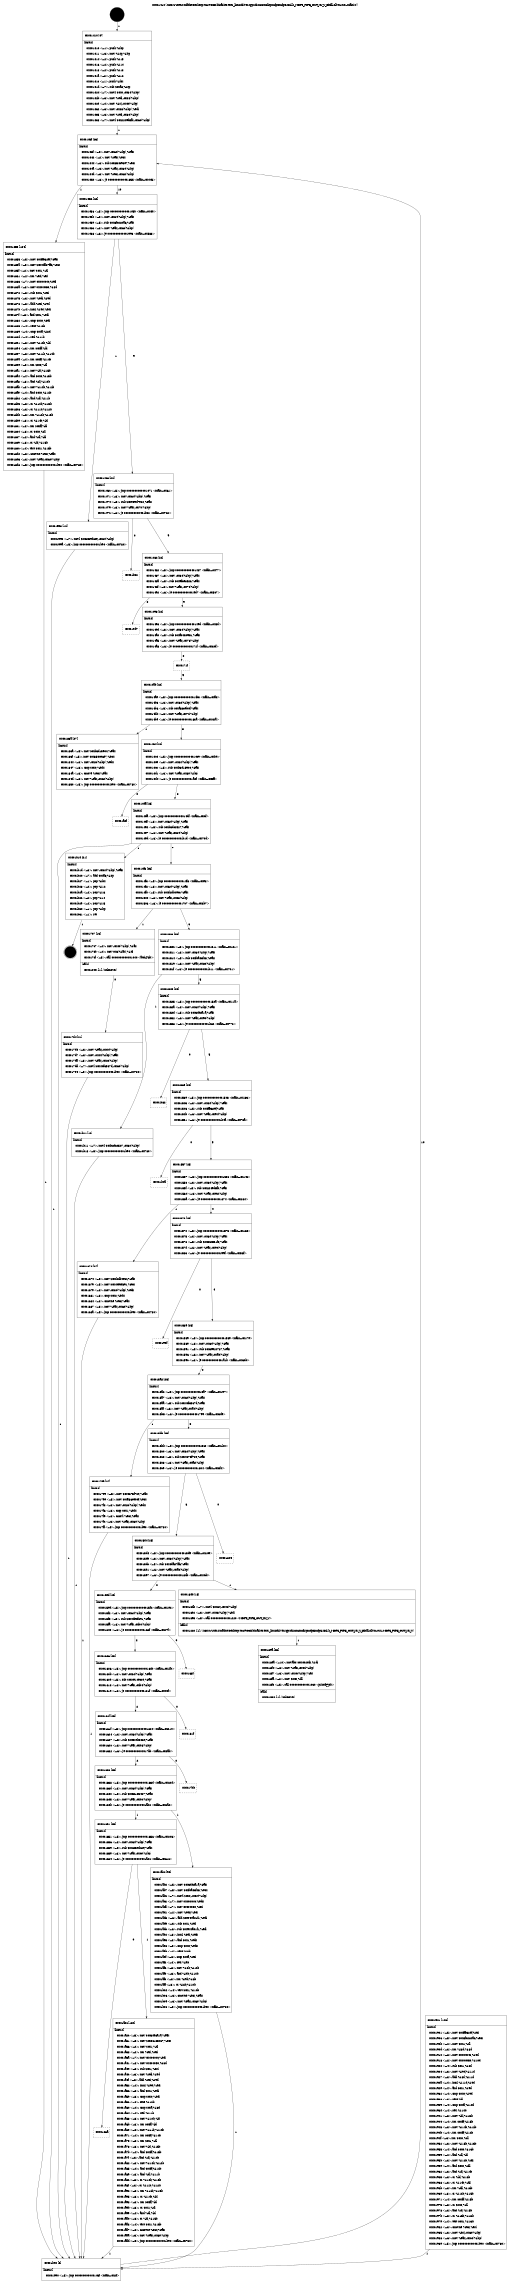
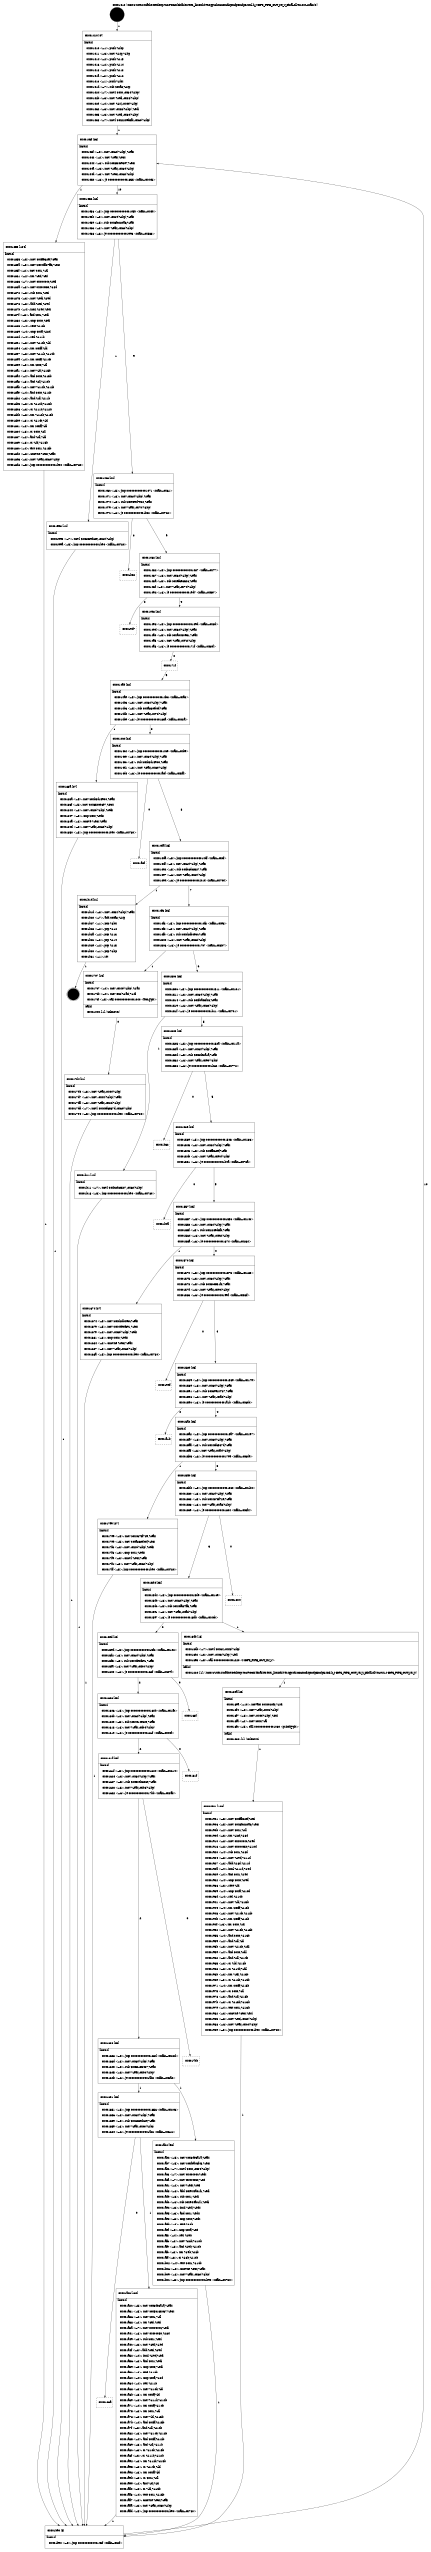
node "0x401a1b": added
edge "0x4014da [25]" -> "0x401b90 [5]": now "0x40183a [27]" -> "0x401b90 [5]"
edge "0x4018ea [23]" -> "0x401901 [146]": added, label "1"
